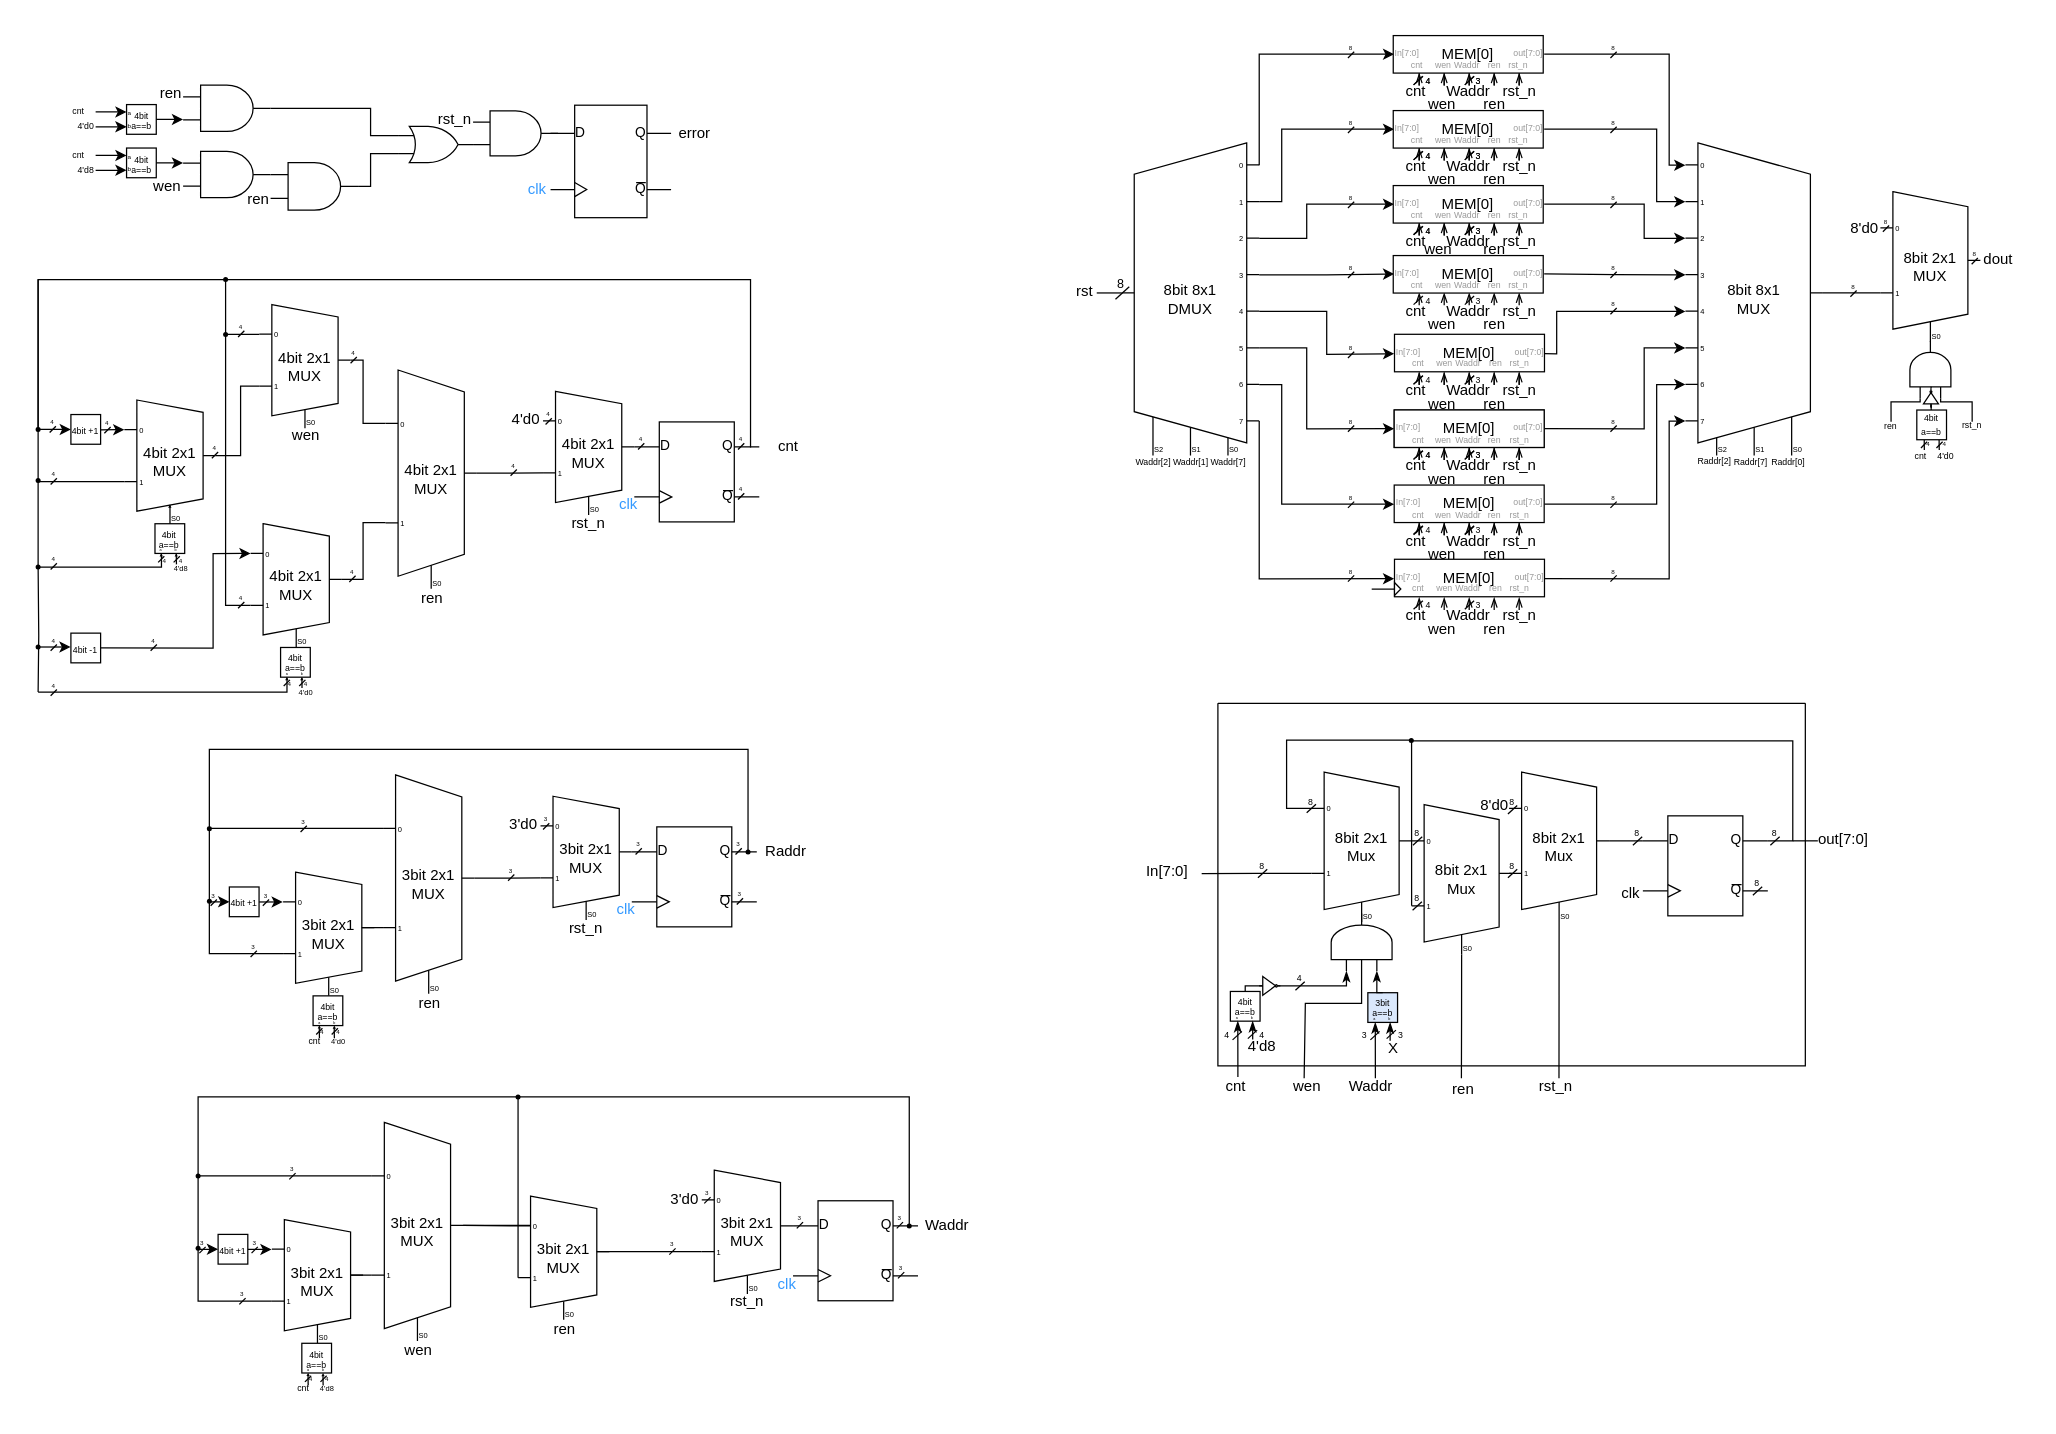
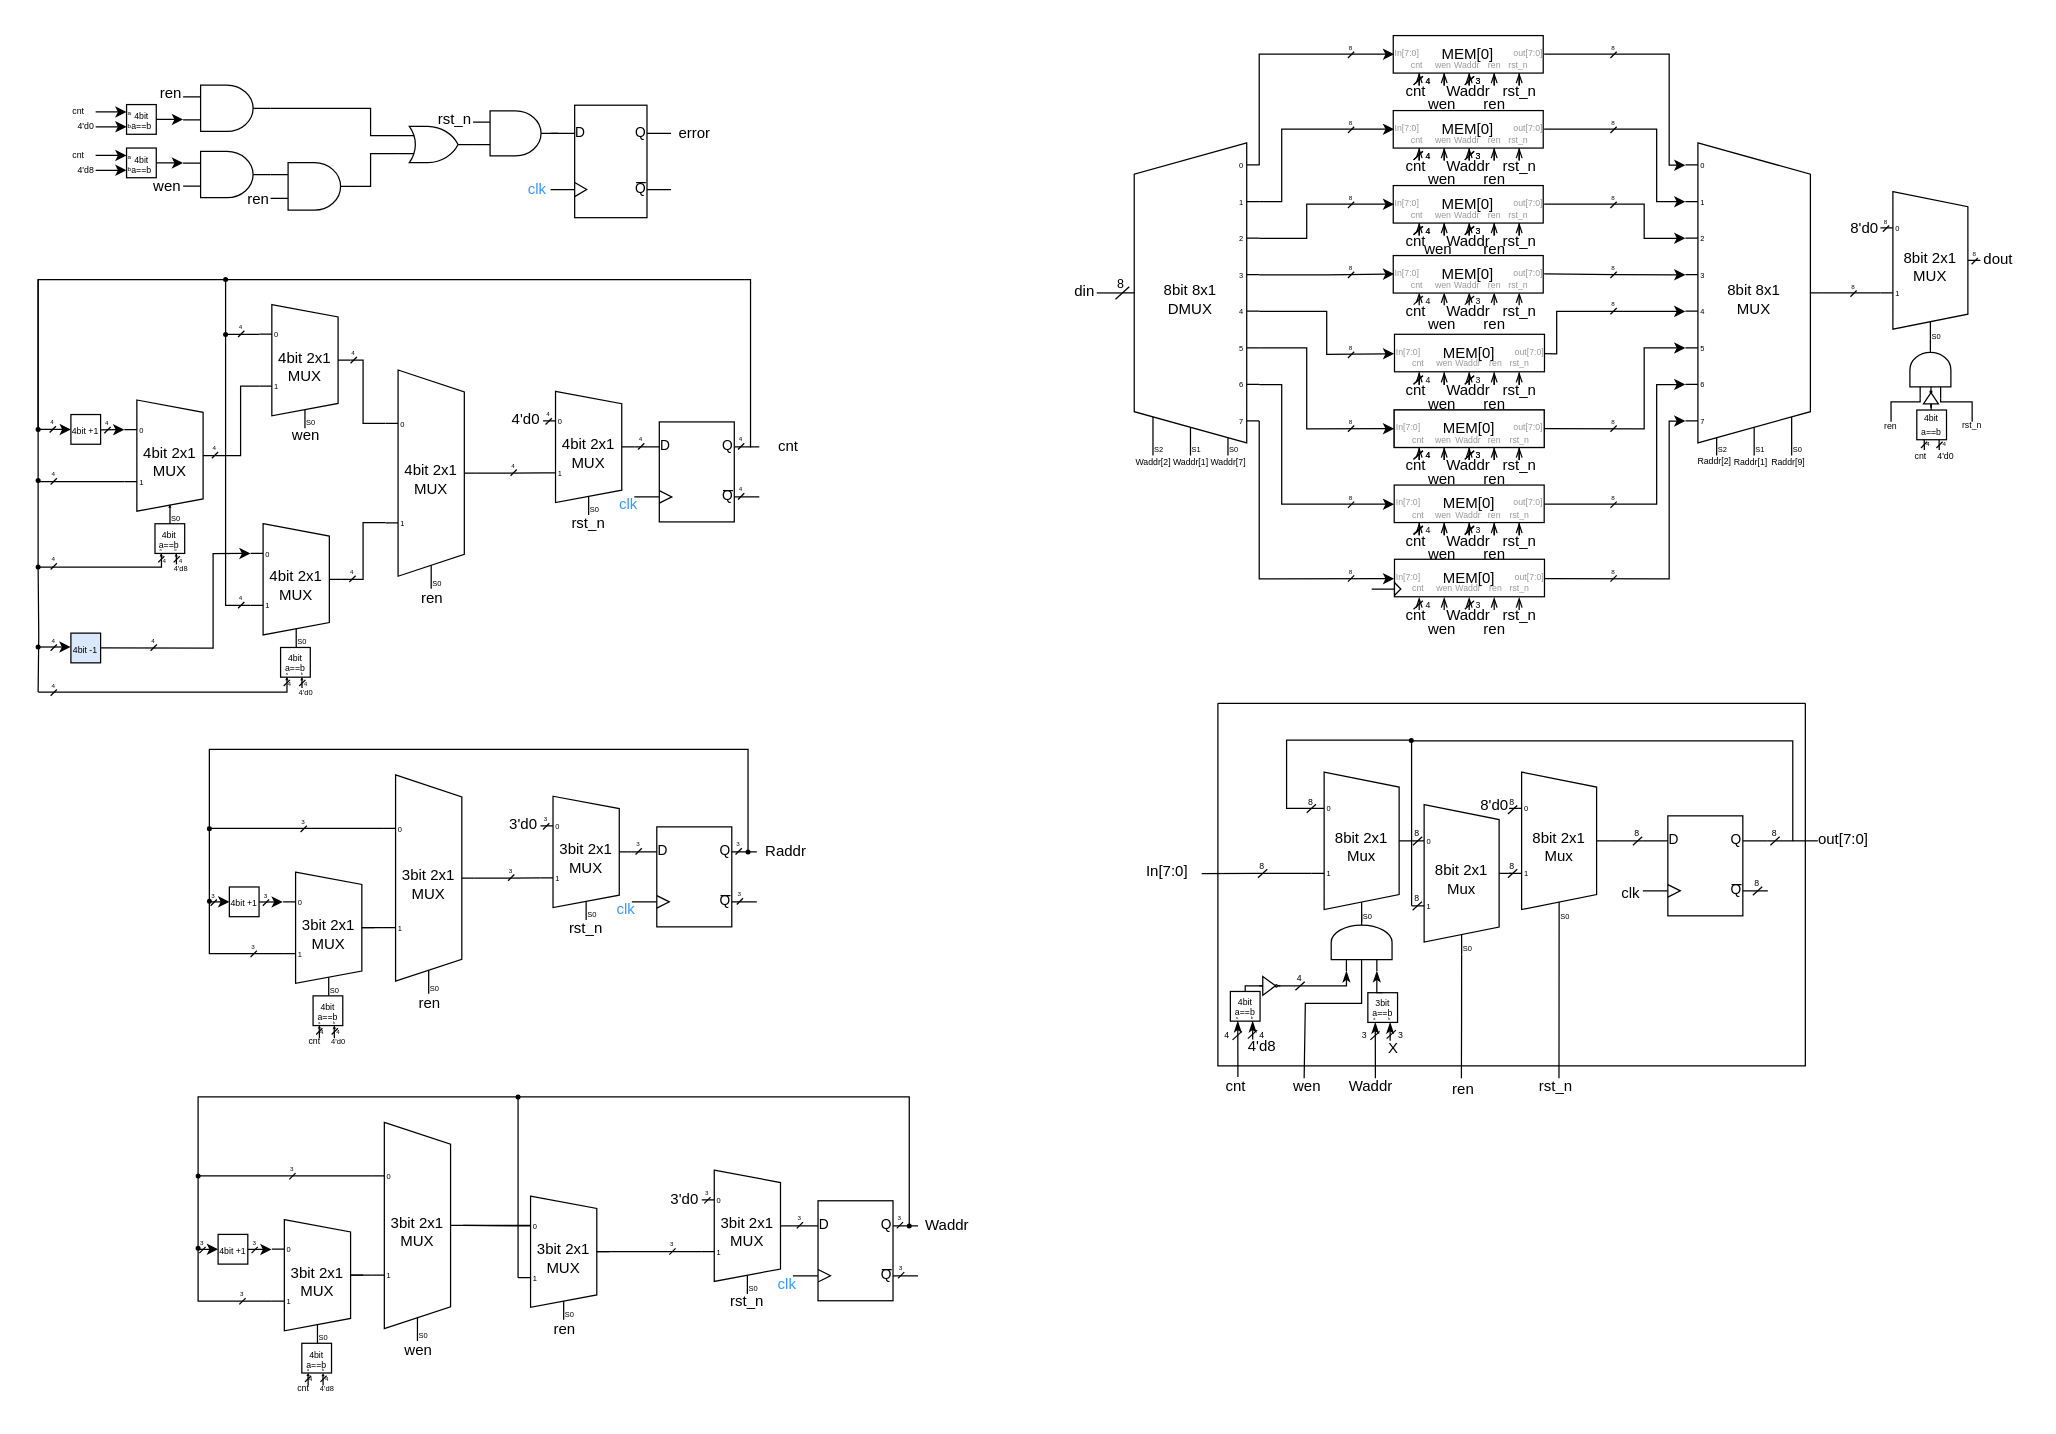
node "rst": label "rst" -> "din"
node "Raddr[7]": label "Raddr[7]" -> "Raddr[1]"
node "Raddr[0]": label "Raddr[0]" -> "Raddr[9]"
node "4bit -1": fillcolor #ffffff -> #dae8fc
node "3bit a==b": fillcolor #dae8fc -> #ffffff
